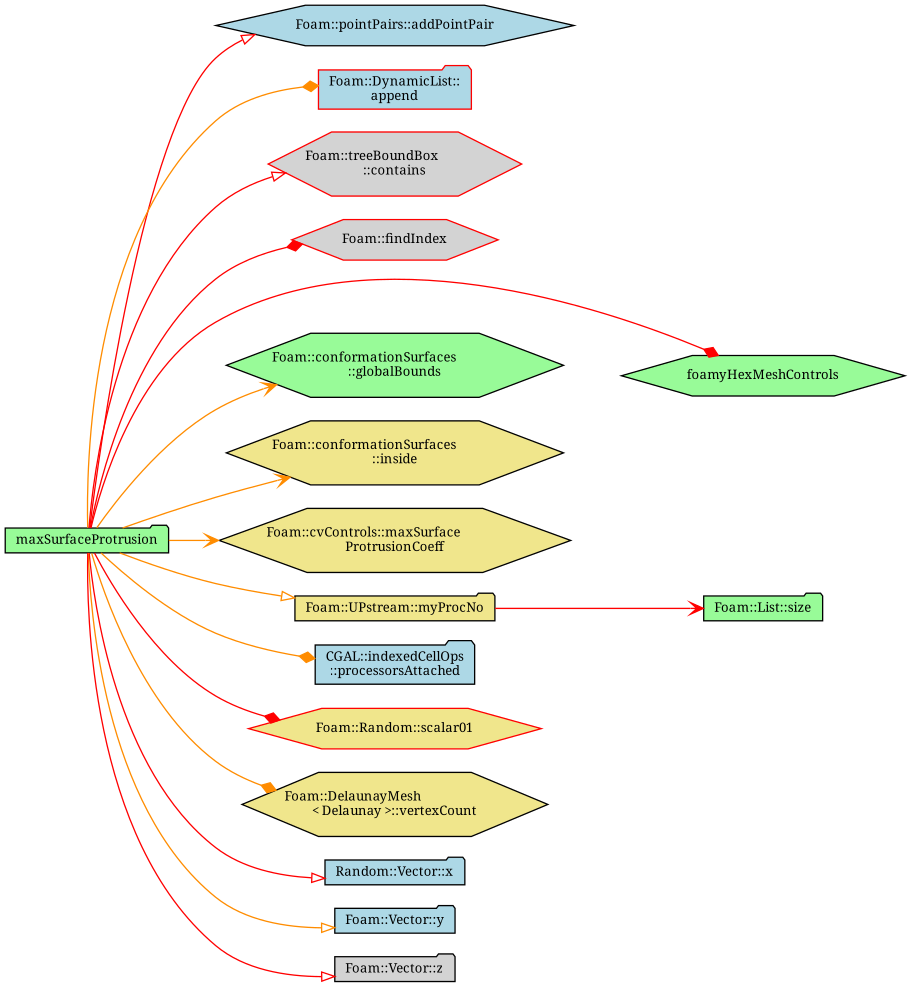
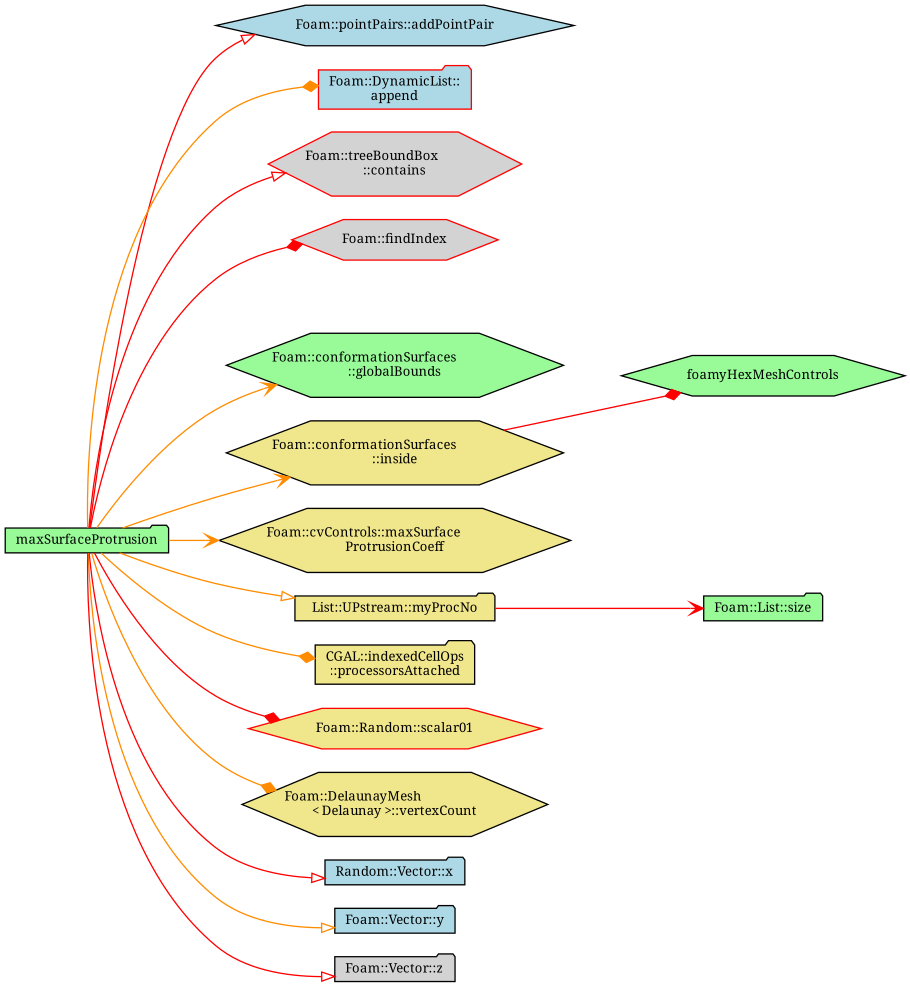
edge "maxSurfaceProtrusion" -> "foamyHexMeshControls": now "Foam::conformationSurfaces ::inside" -> "foamyHexMeshControls"
node "Foam::UPstream::myProcNo": label "Foam::UPstream::myProcNo" -> "List::UPstream::myProcNo"
node "CGAL::indexedCellOps ::processorsAttached": fillcolor lightblue -> khaki
